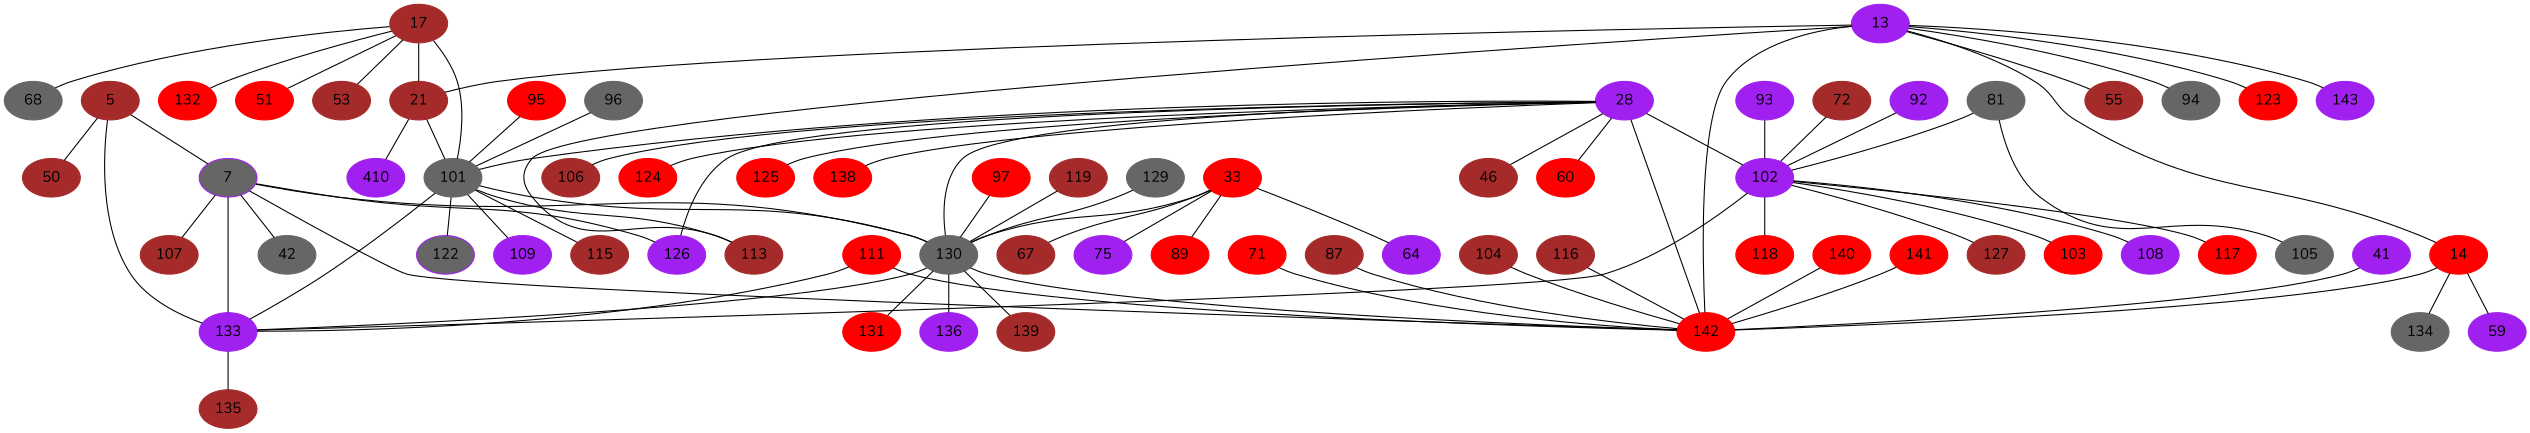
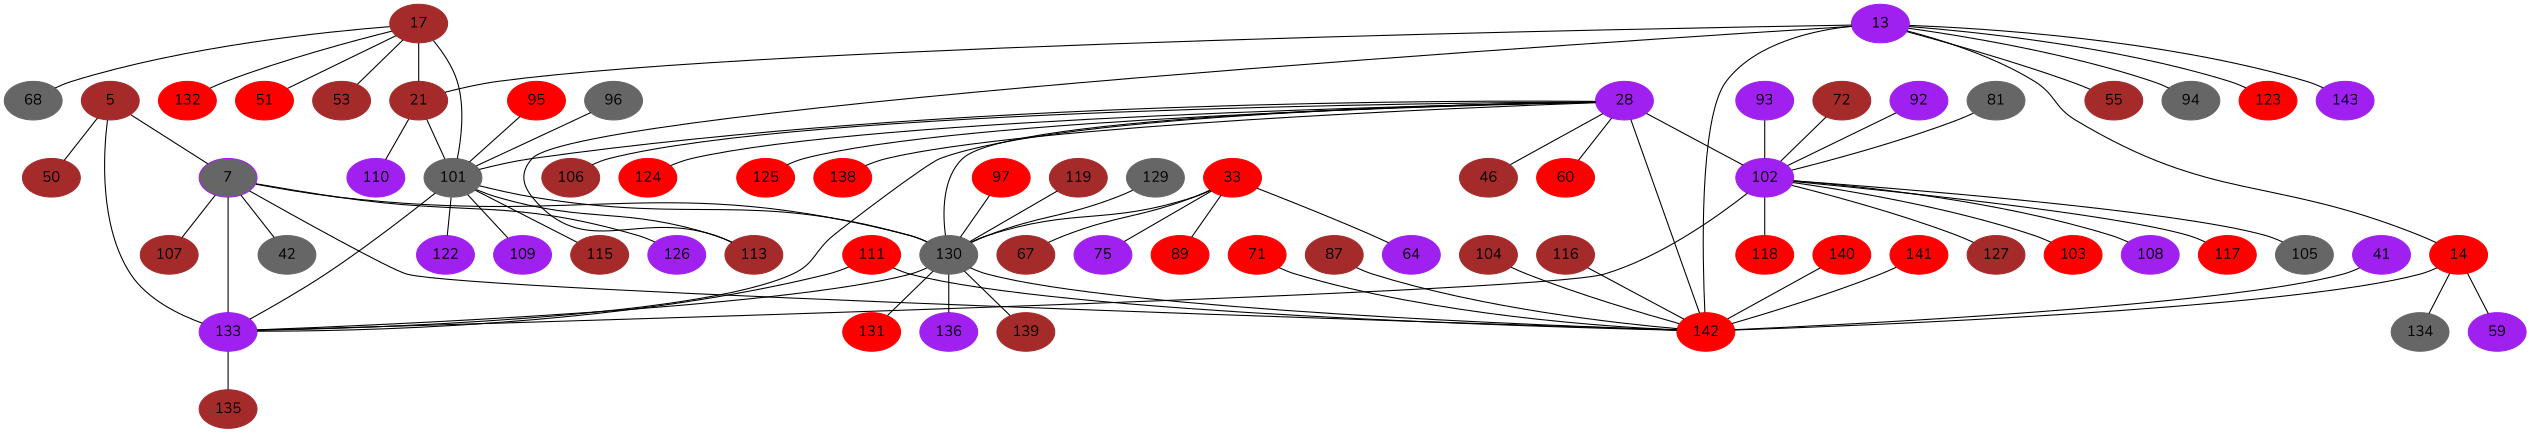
edge "28" -- "126": now "28" -- "133"
node "410": label "410" -> "110"
edge "81" -- "105": now "102" -- "105"
node "122": fillcolor gray40 -> purple
